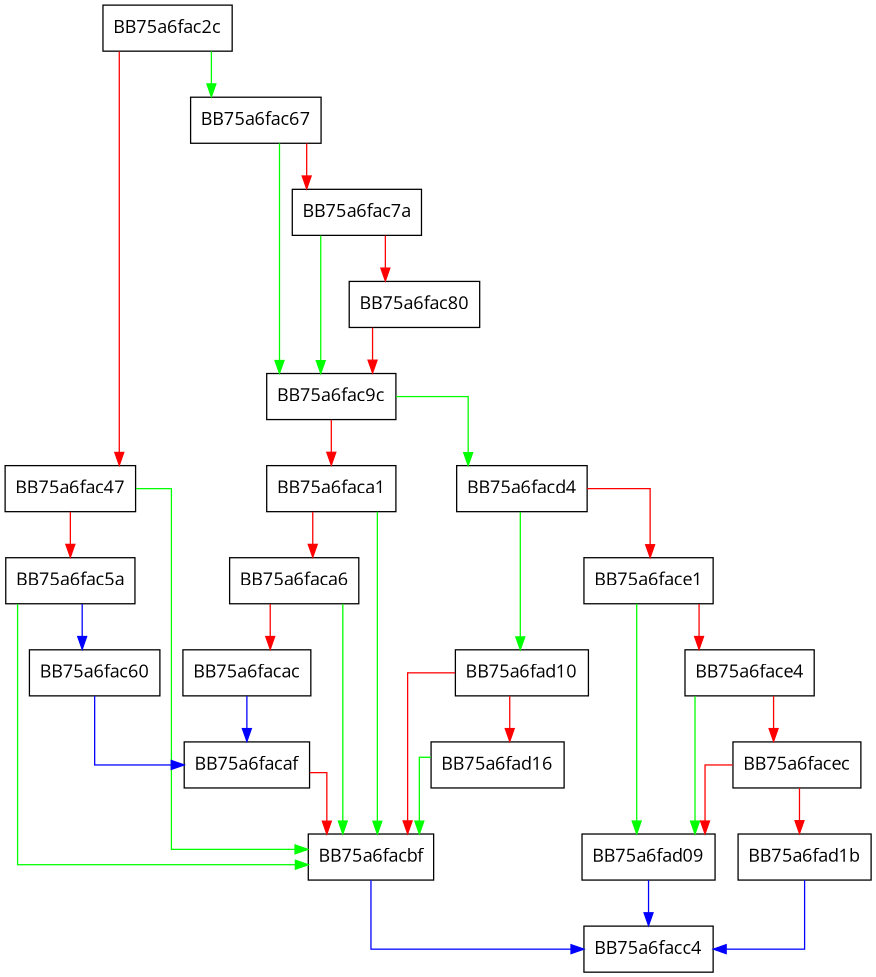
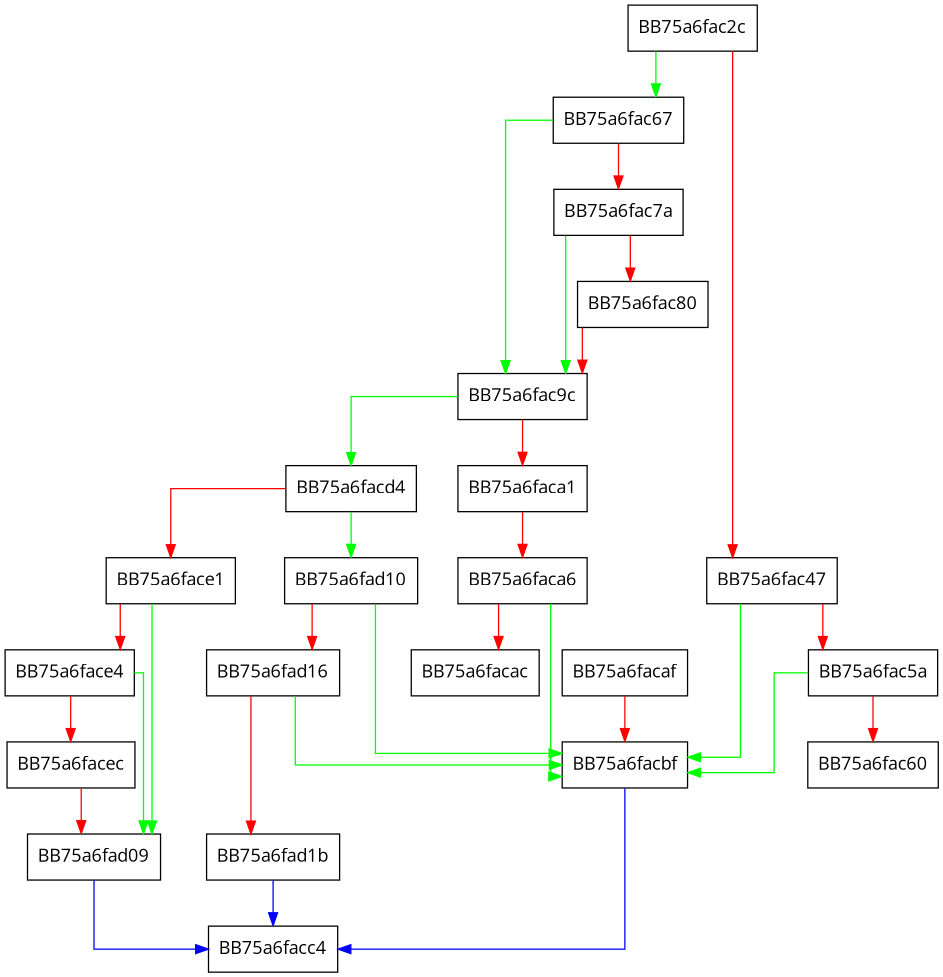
edge "BB75a6fac5a" -> "BB75a6fac60": color blue -> red
edge "BB75a6faca1" -> "BB75a6facbf": removed
edge "BB75a6facac" -> "BB75a6facaf": removed
edge "BB75a6fad10" -> "BB75a6facbf": color red -> green
edge "BB75a6fac60" -> "BB75a6facaf": removed
edge "BB75a6facec" -> "BB75a6fad1b": now "BB75a6fad16" -> "BB75a6fad1b"
